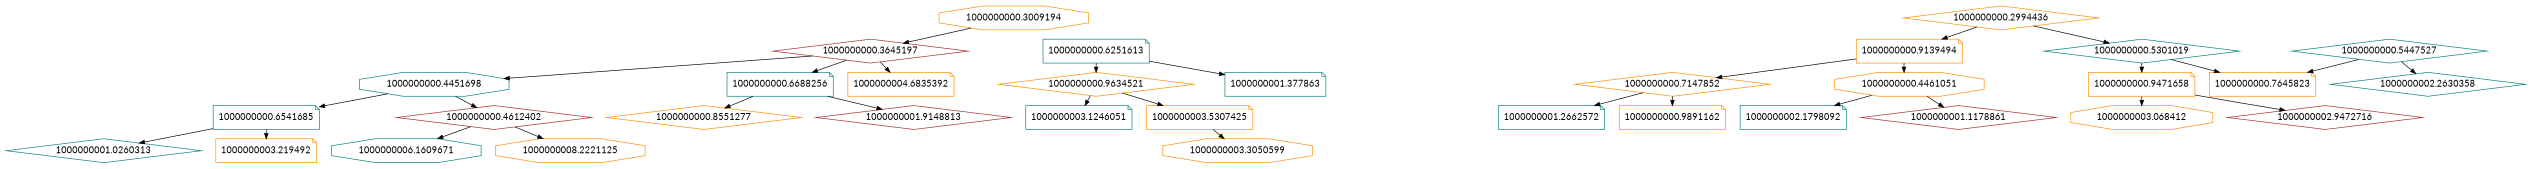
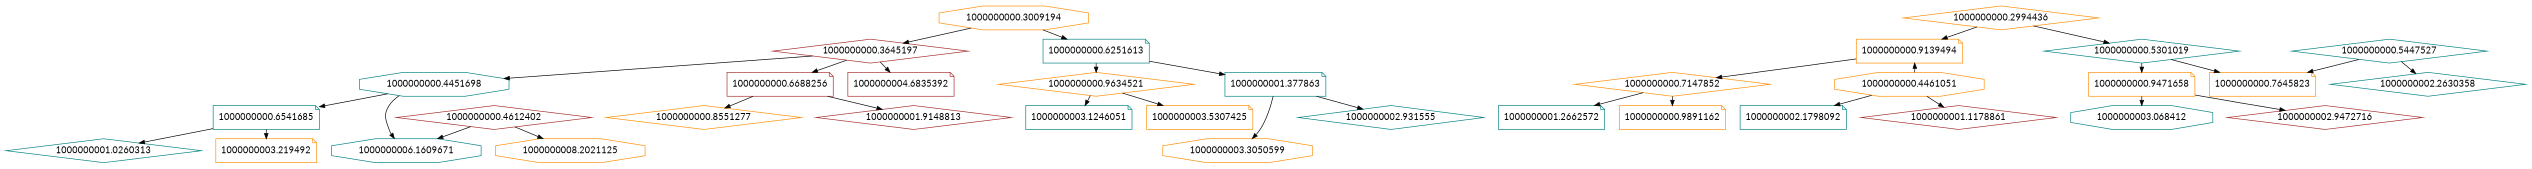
edge "1000000000.3009194" -> "1000000000.6251613": added
edge "1000000000.9139494" -> "1000000000.4461051": reversed
node "1000000000.6688256": color teal -> brown
node "1000000004.6835392": color darkorange -> brown
edge "1000000000.4451698" -> "1000000000.4612402": now "1000000000.4451698" -> "1000000006.1609671"
node "1000000002.931555": added
node "1000000003.068412": color darkorange -> teal
edge "1000000003.5307425" -> "1000000003.3050599": now "1000000001.377863" -> "1000000003.3050599"
node "1000000008.2221125": label "1000000008.2221125" -> "1000000008.2021125"
